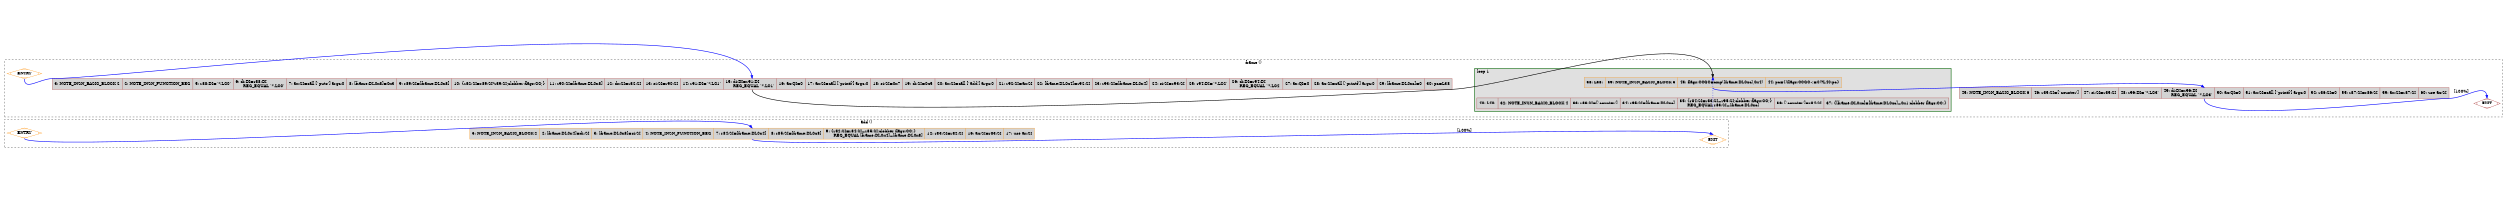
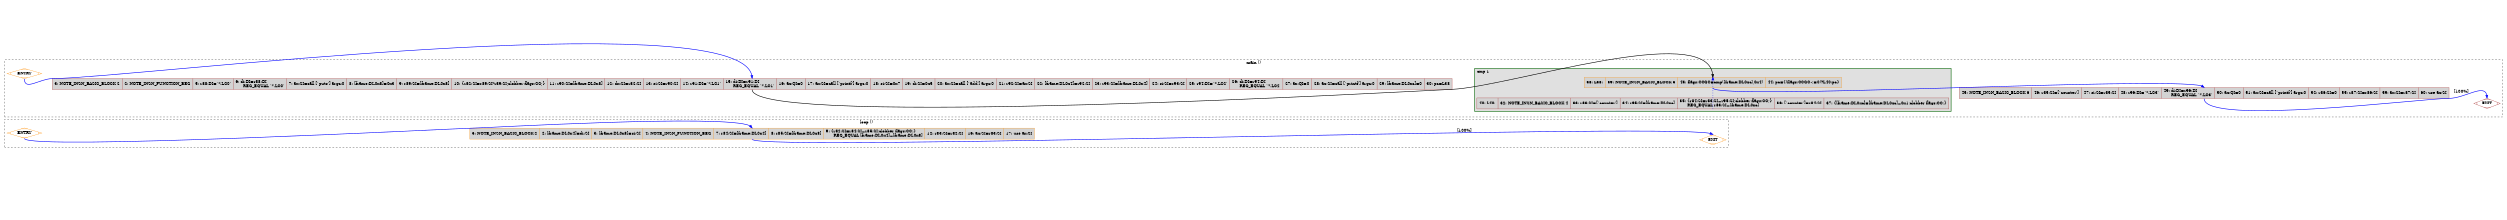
cluster "frame ()": label "frame ()" -> "main ()"
cluster "loop 1": label "loop 1" -> "cmp 1"
cluster "add ()": label "add ()" -> "loop ()"
